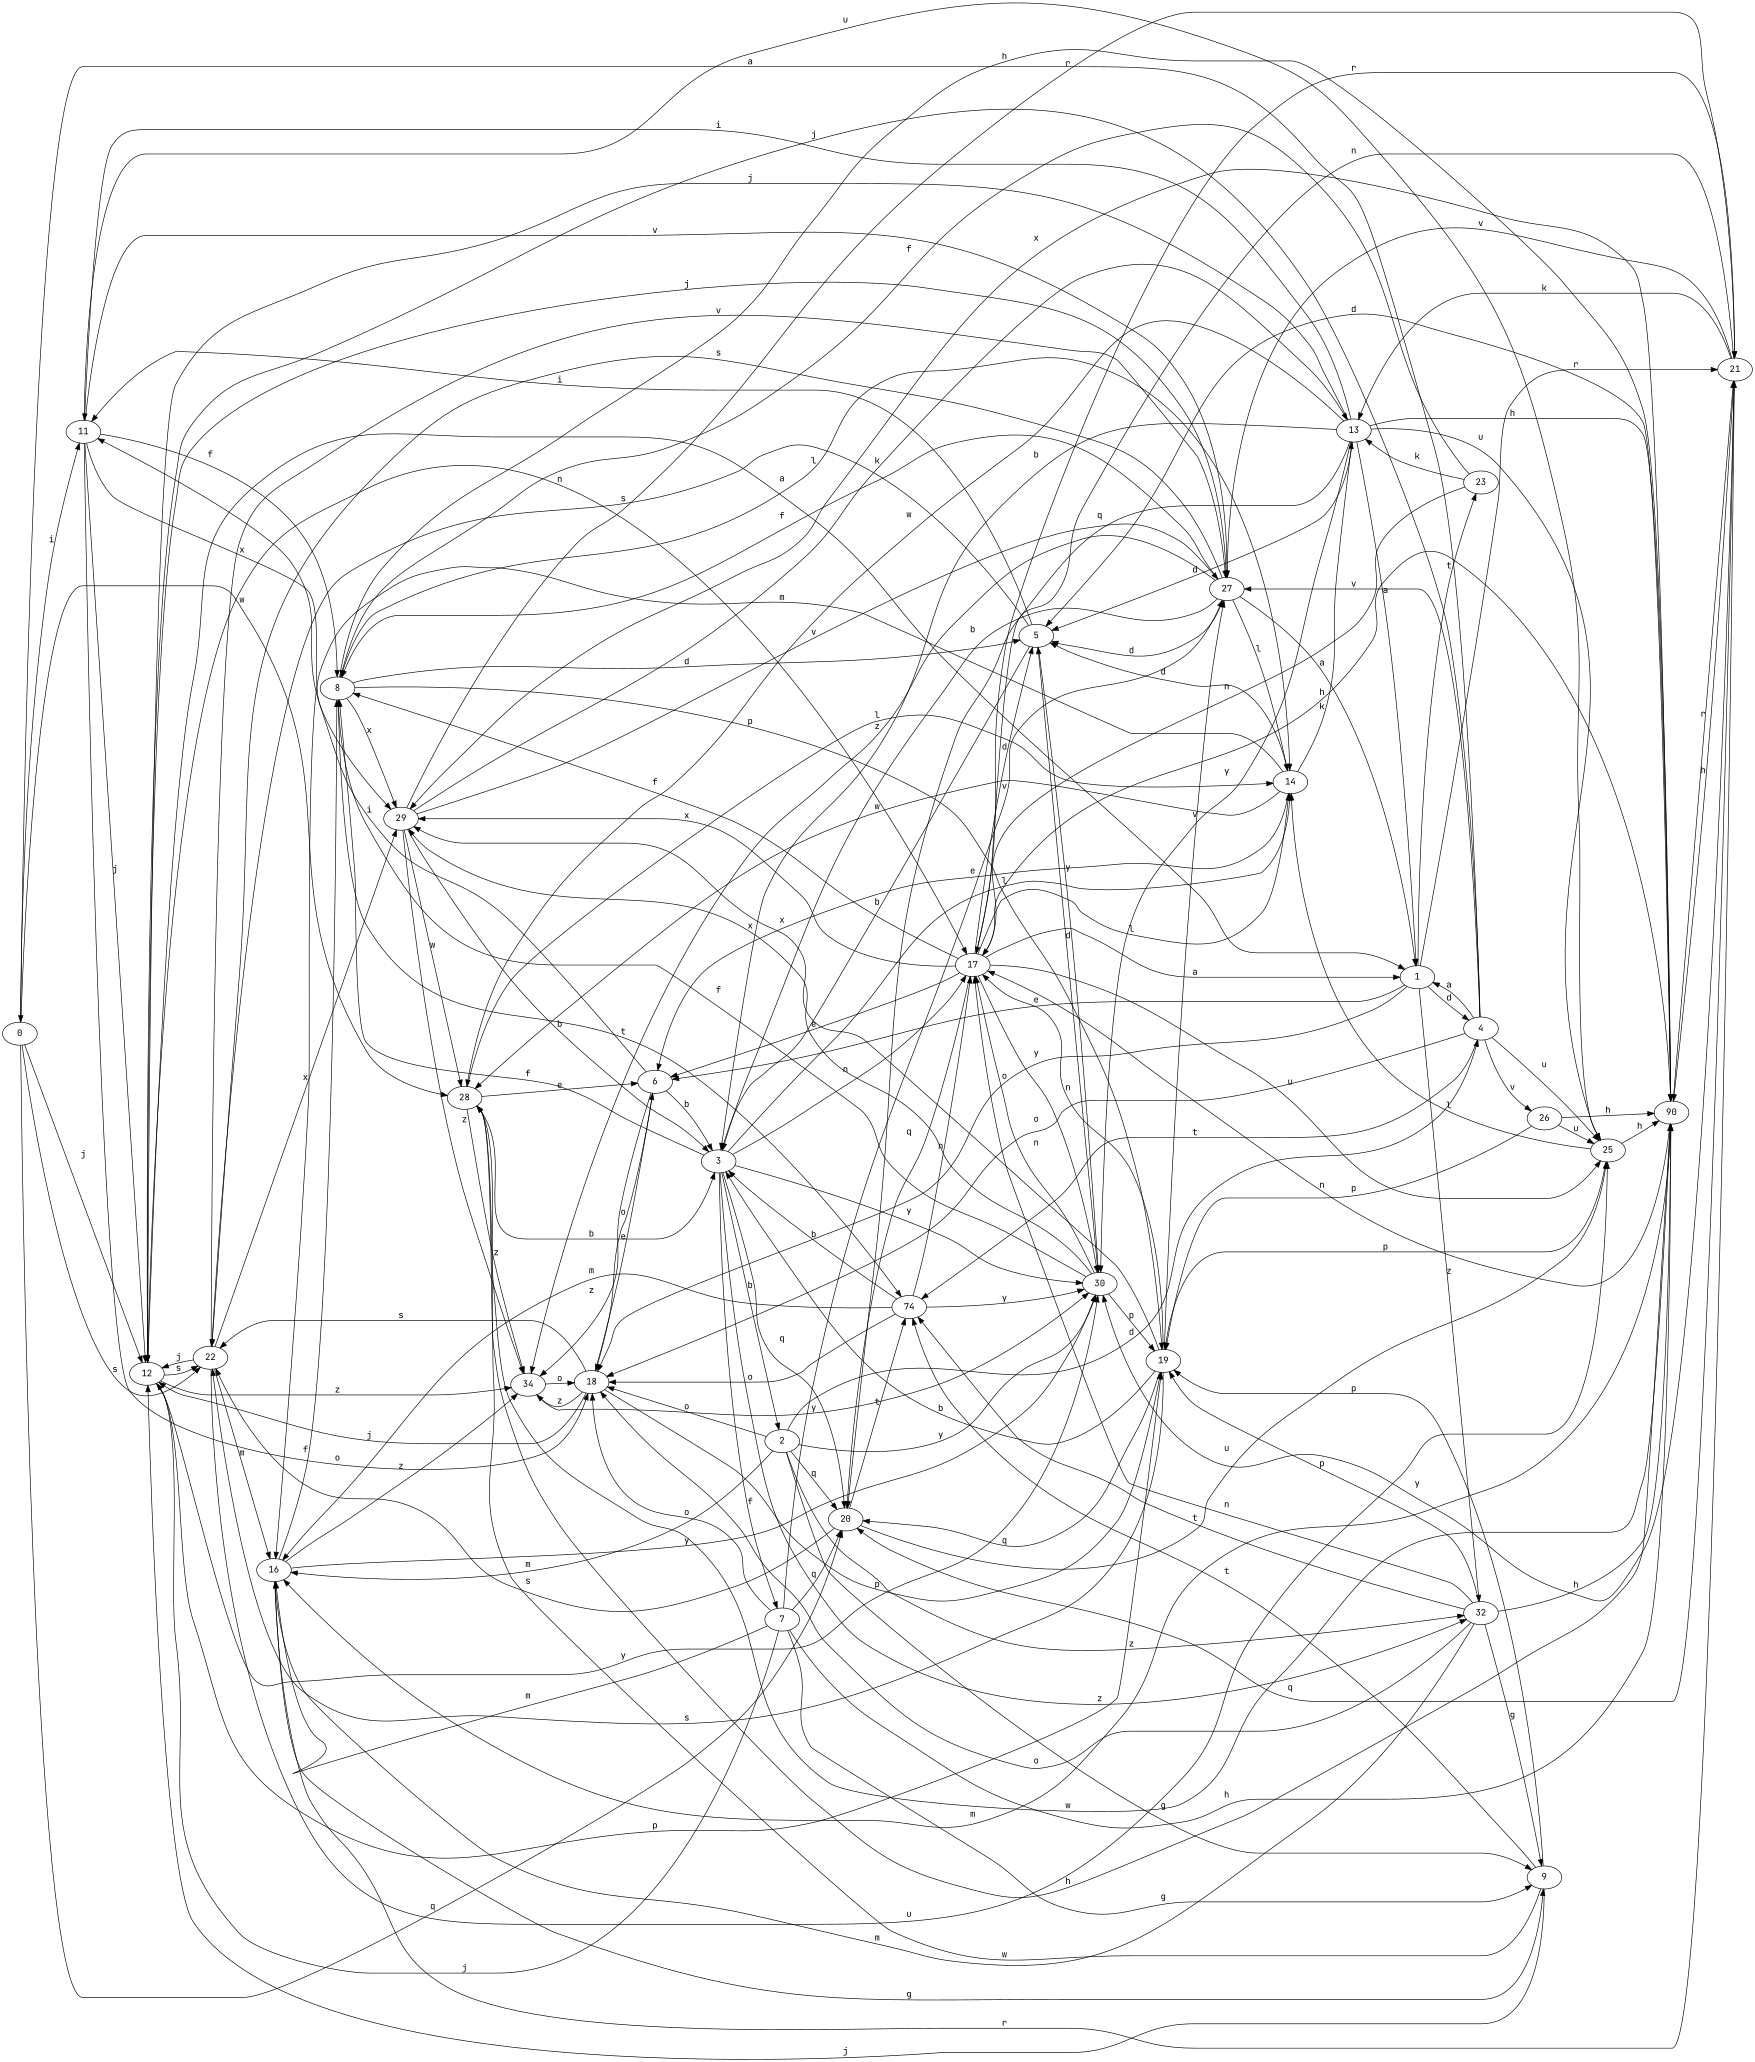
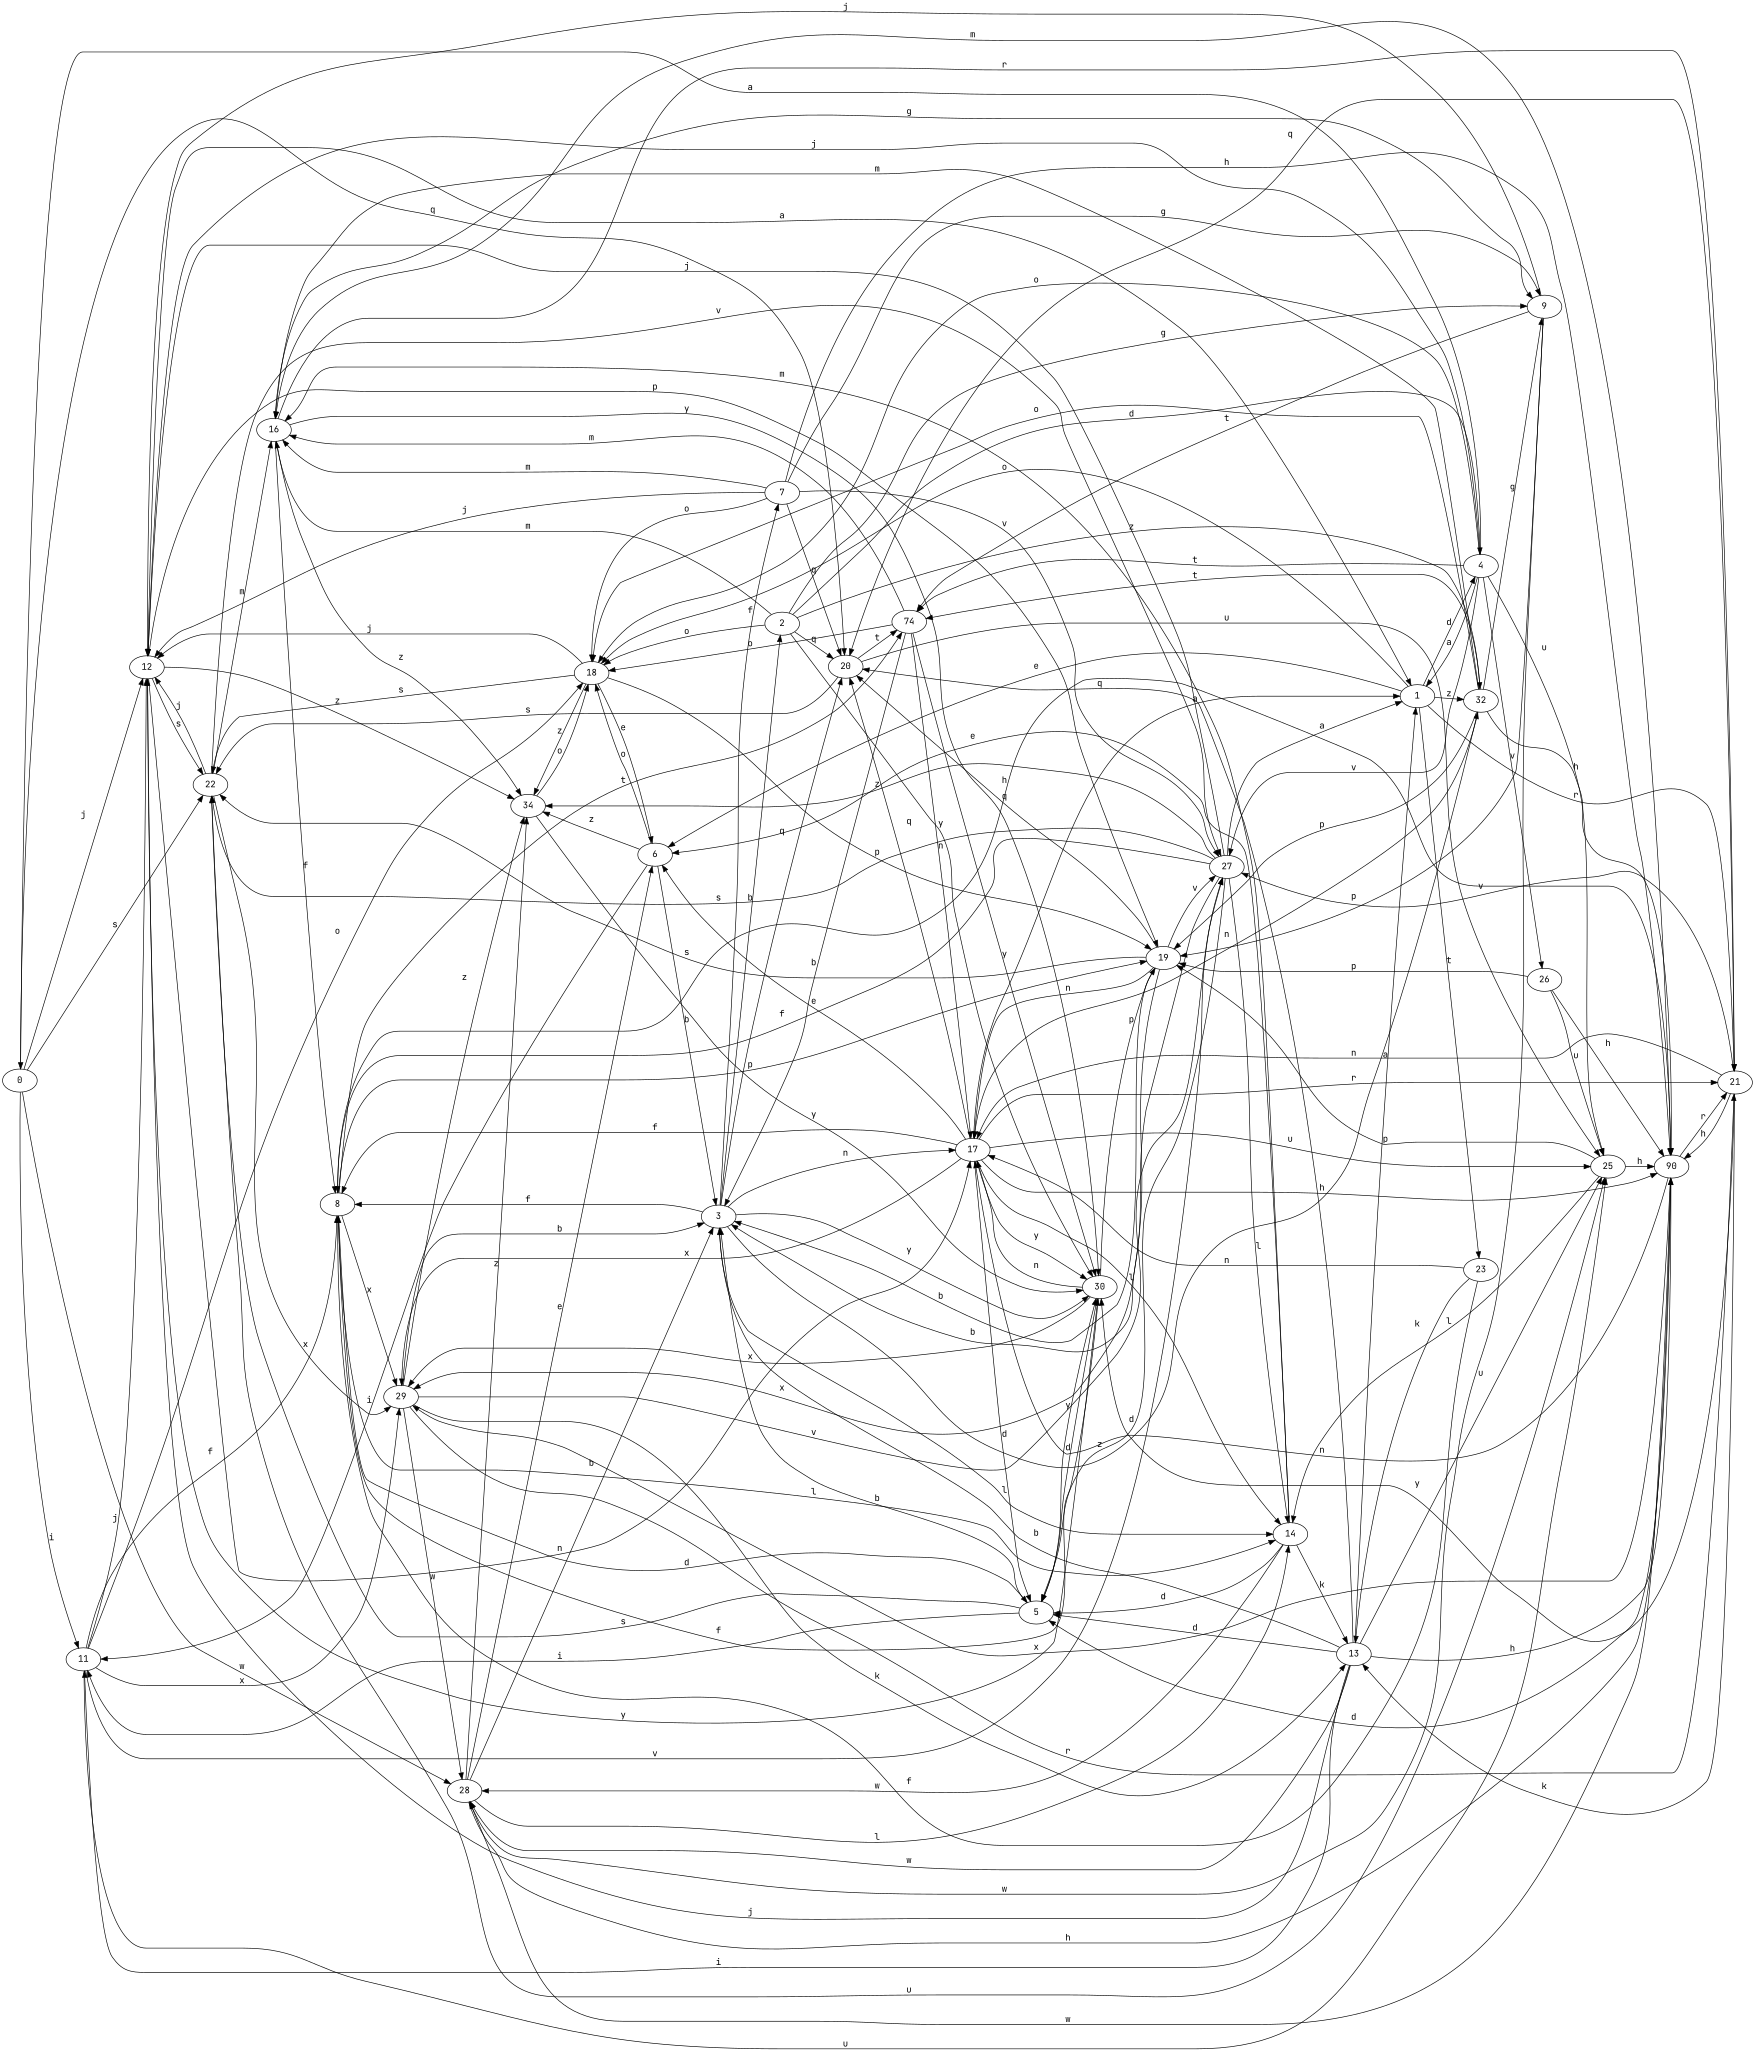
edge "13" -> "30": removed, label "y"
